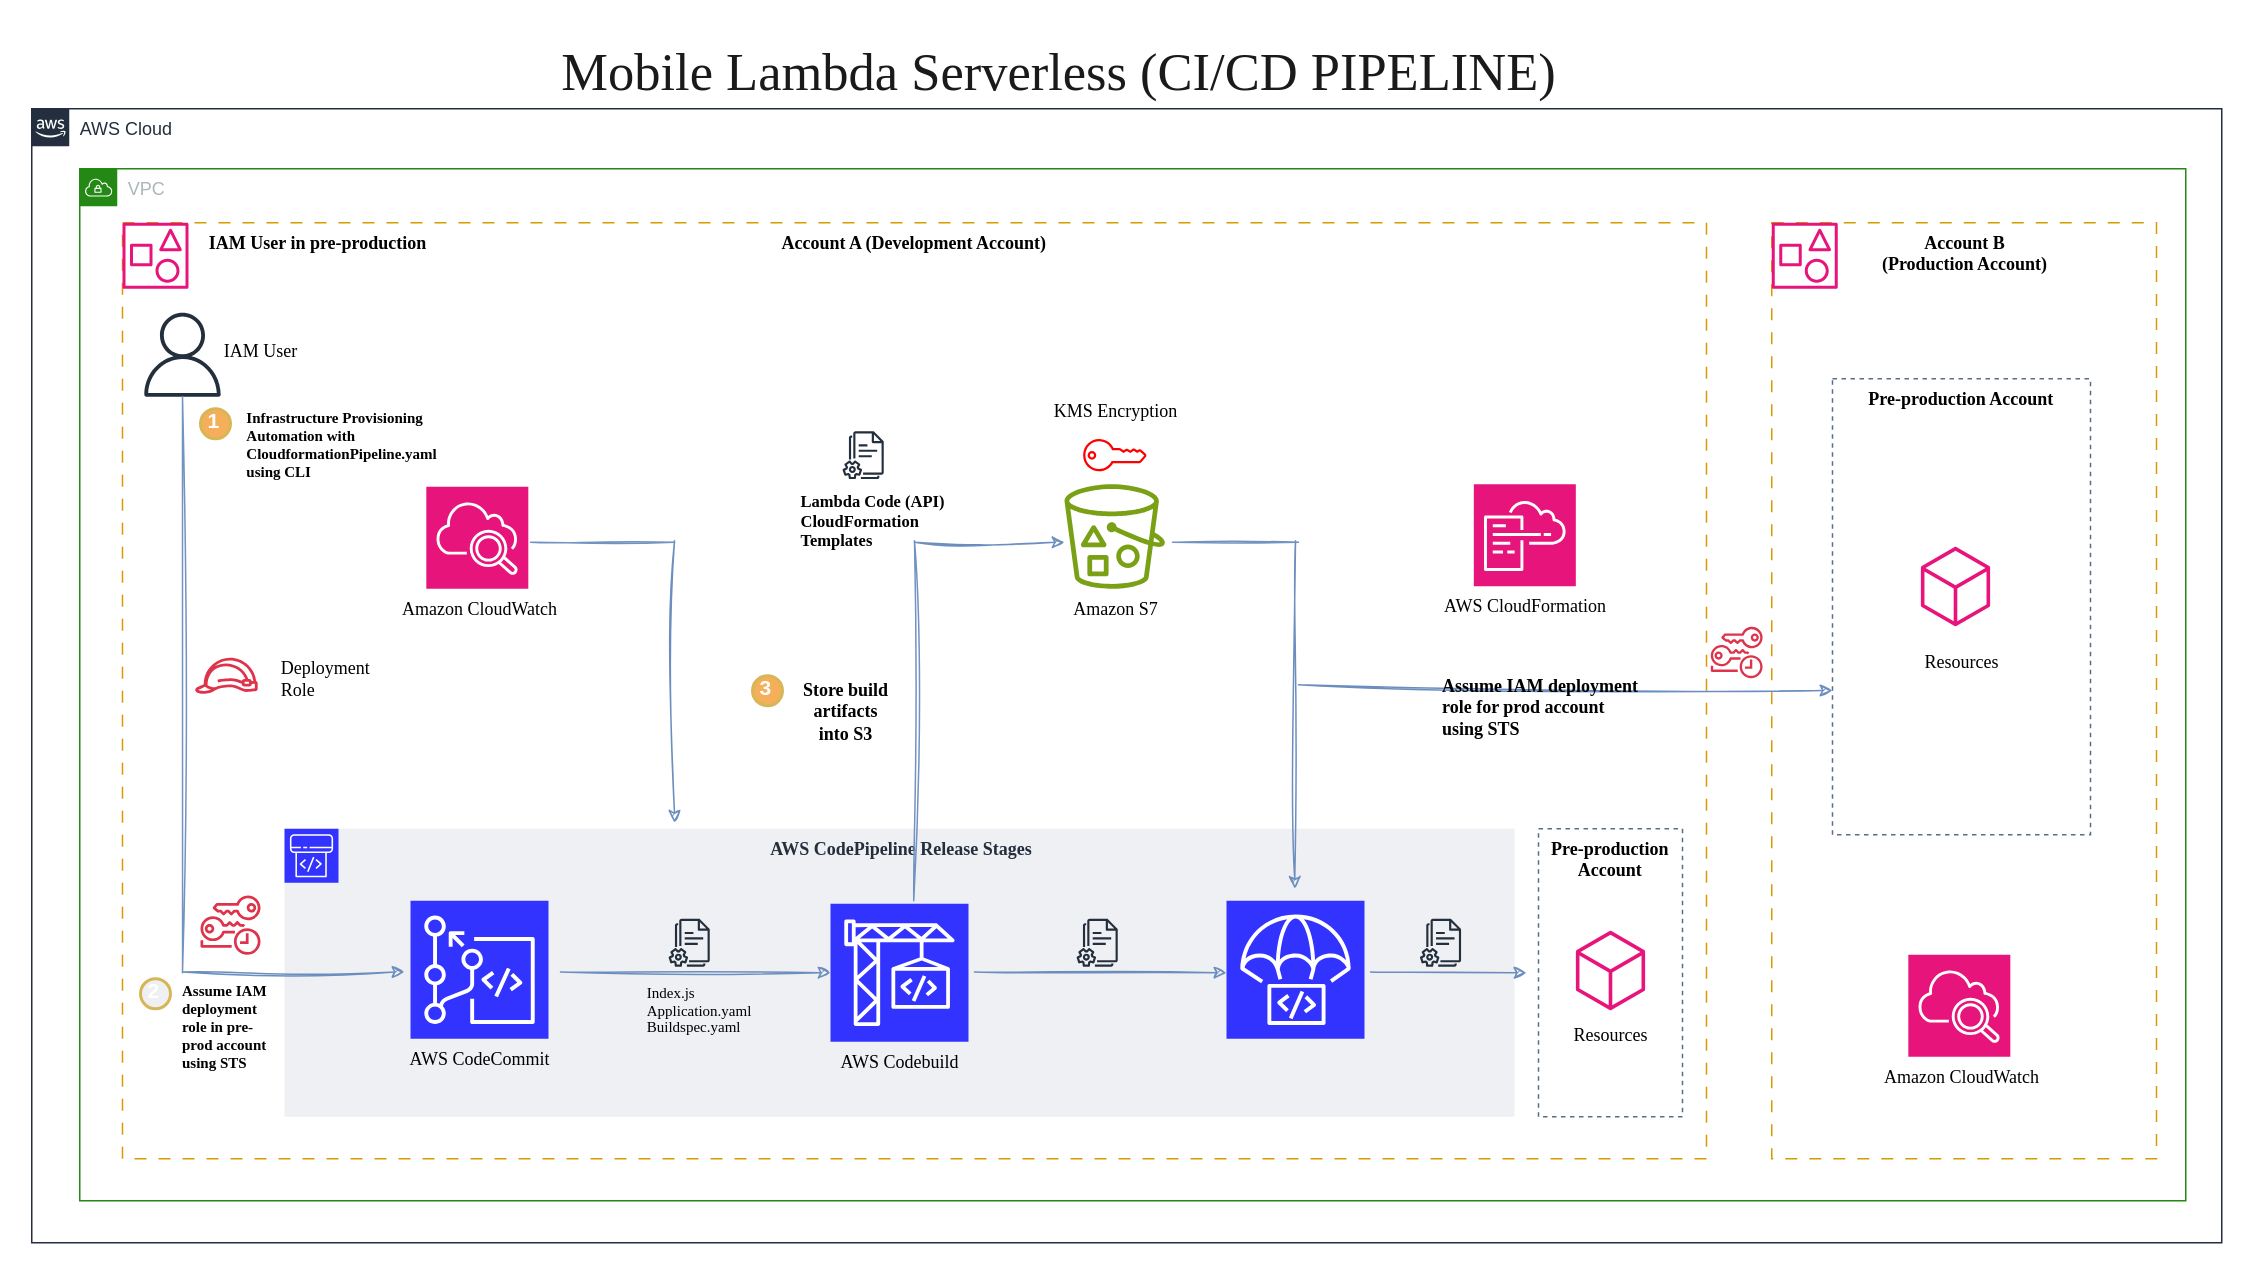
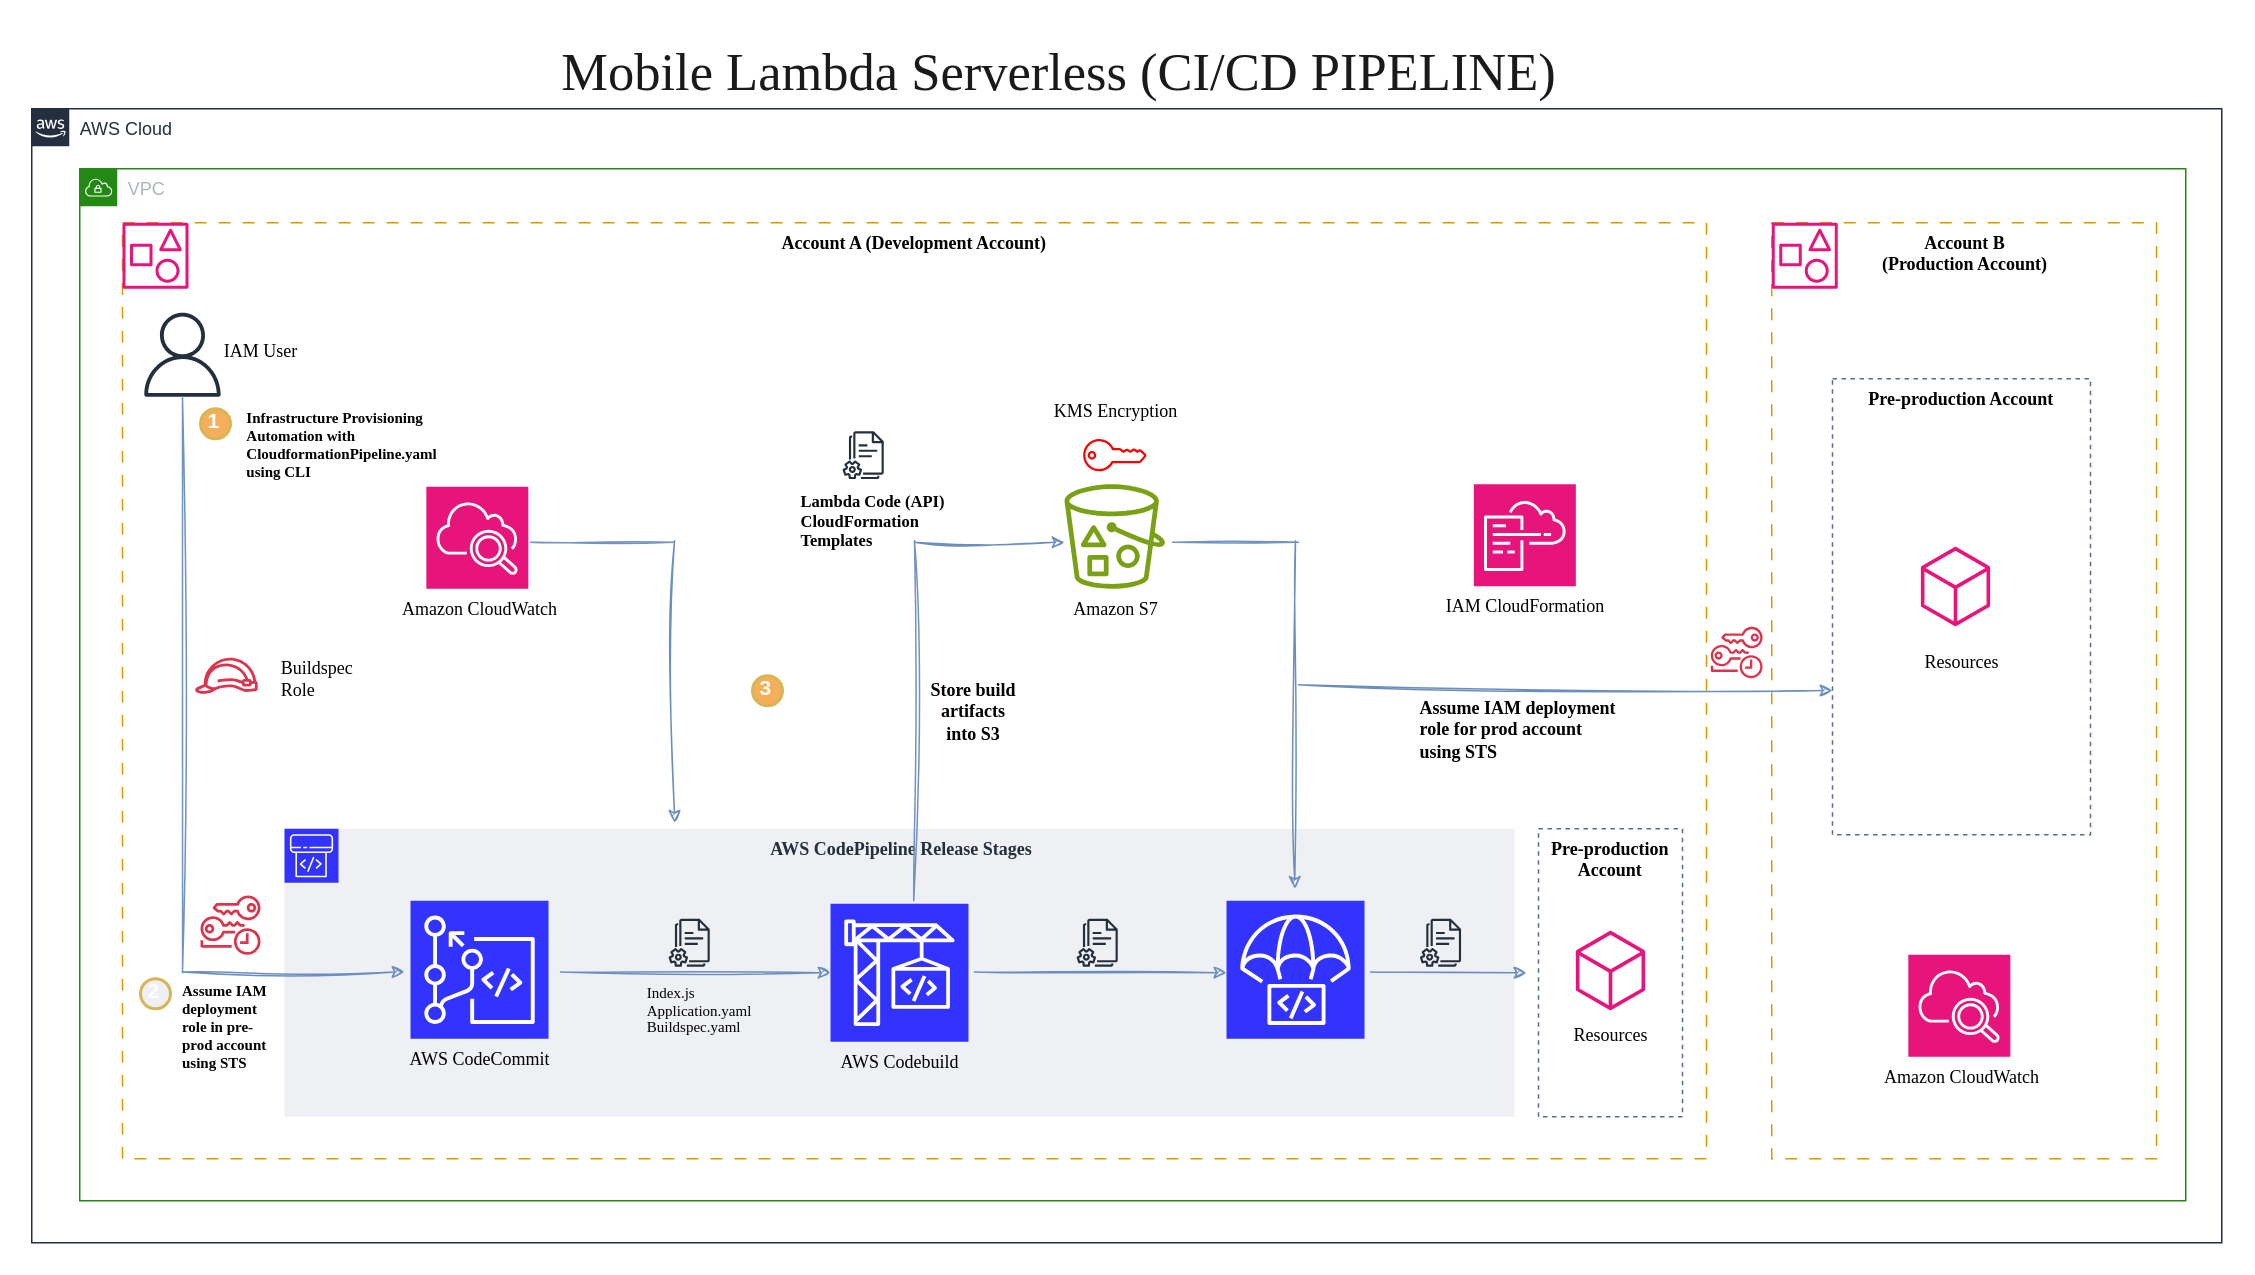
node "IAM User in pre-production": removed
node "AWS CloudFormation": label "AWS CloudFormation" -> "IAM CloudFormation"
node "Deployment Role": label "Deployment Role" -> "Buildspec Role"
node "Assume IAM deployment role for prod account using STS": moved (1540, 707) -> (1517, 730)
node "Store build artifacts into S3": moved (845, 712) -> (973, 712)
